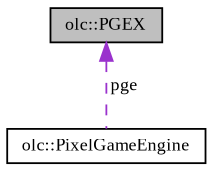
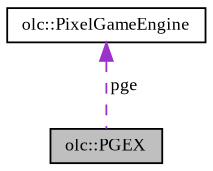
edge "olc::PixelGameEngine" -> "olc::PGEX": reversed
